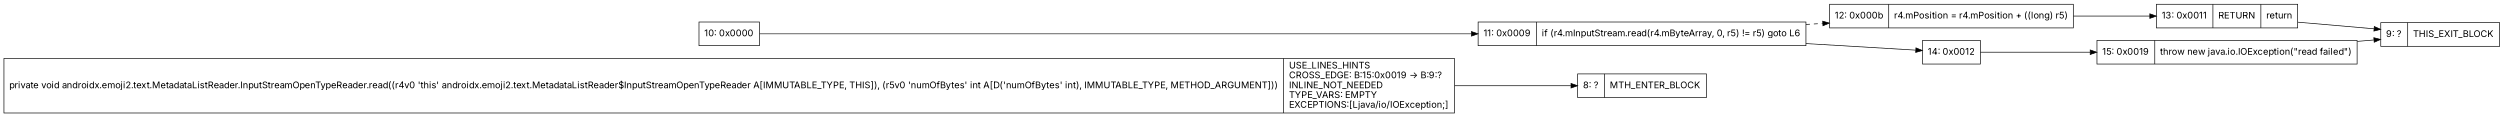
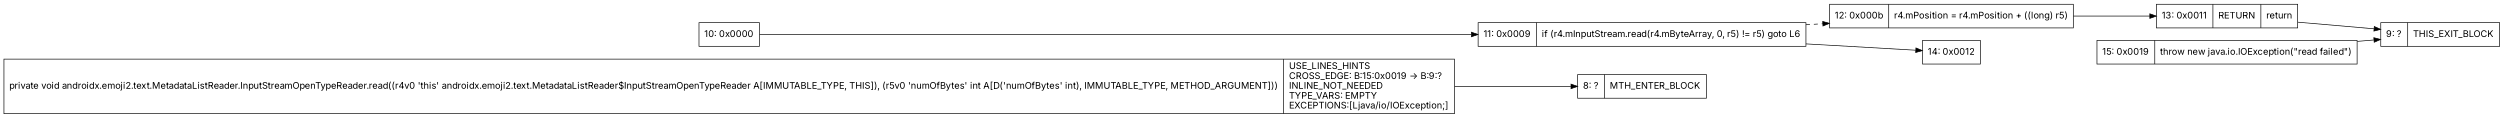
edge "14: 0x0012" -> "15: 0x0019": removed
